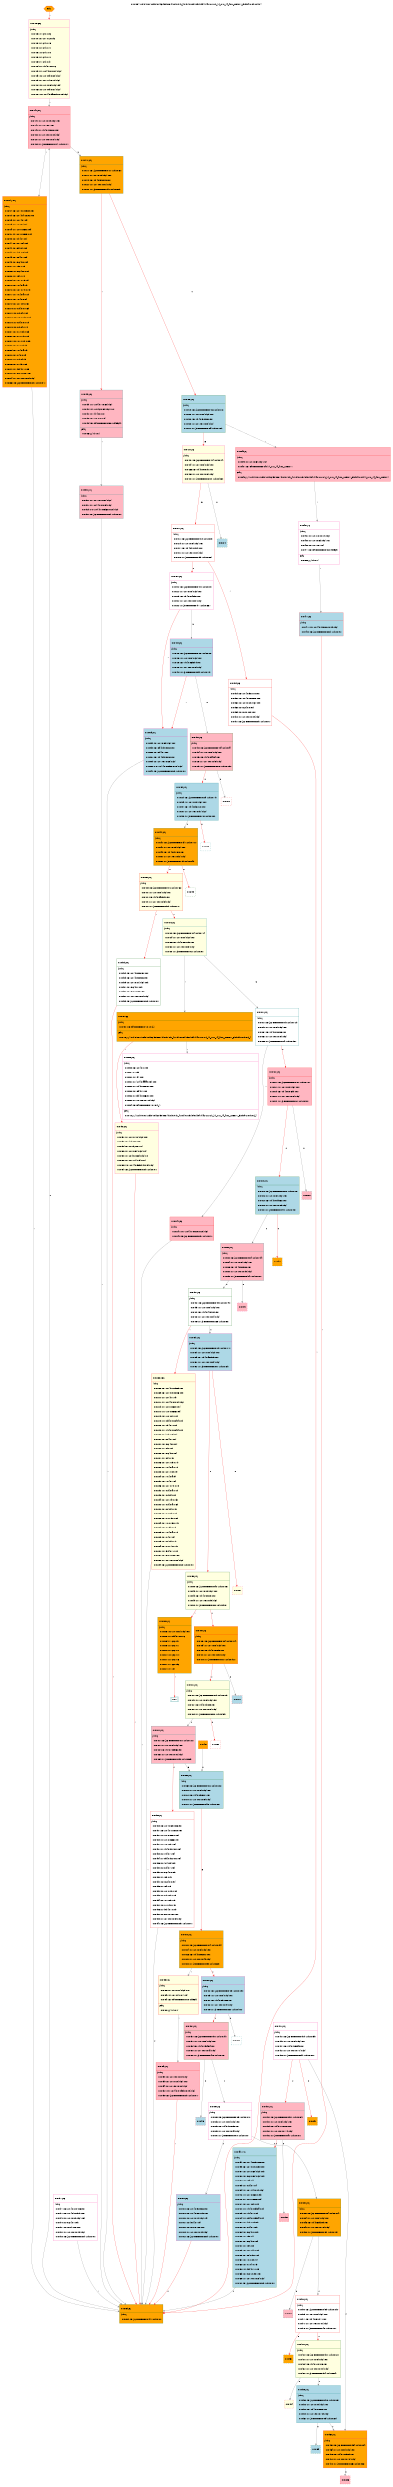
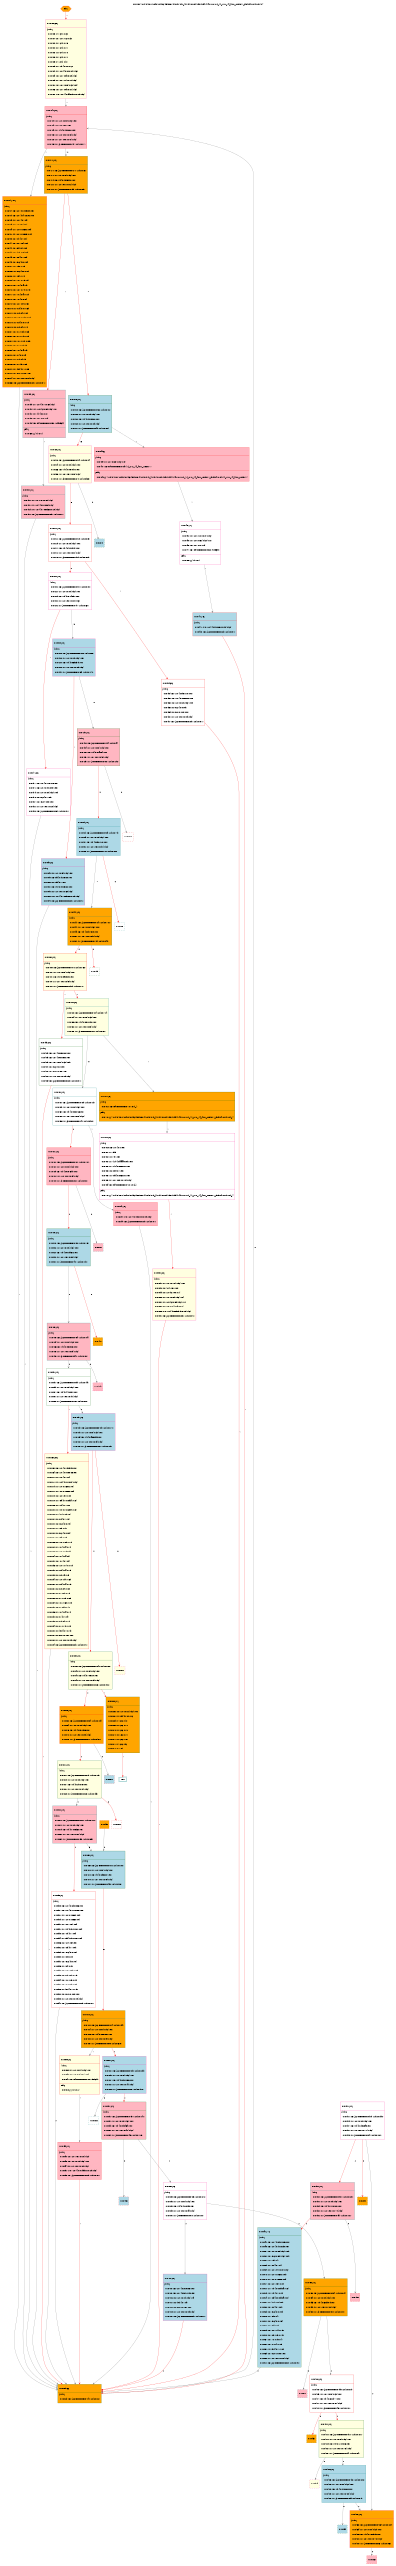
edge "0x401882 [28]" -> "0x401edb [34]": now "0x401882 [28]" -> "0x401d11 [30]"
edge "0x401e87 [5]" -> "0x401eb4 [39]": now "0x401e8c [40]" -> "0x401eb4 [39]"
